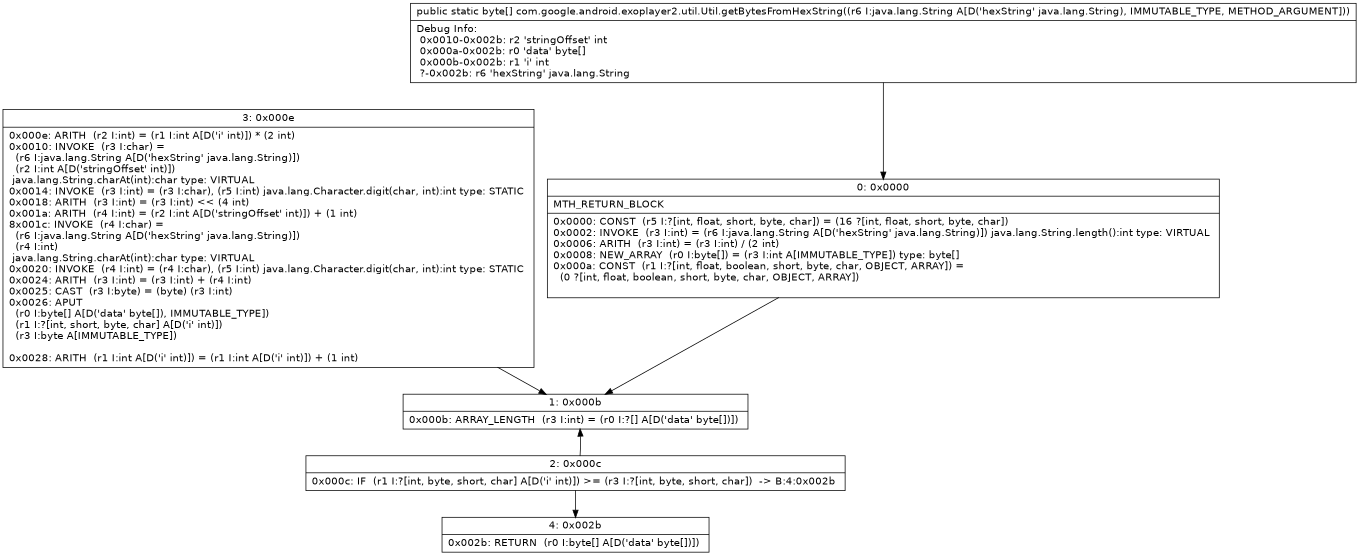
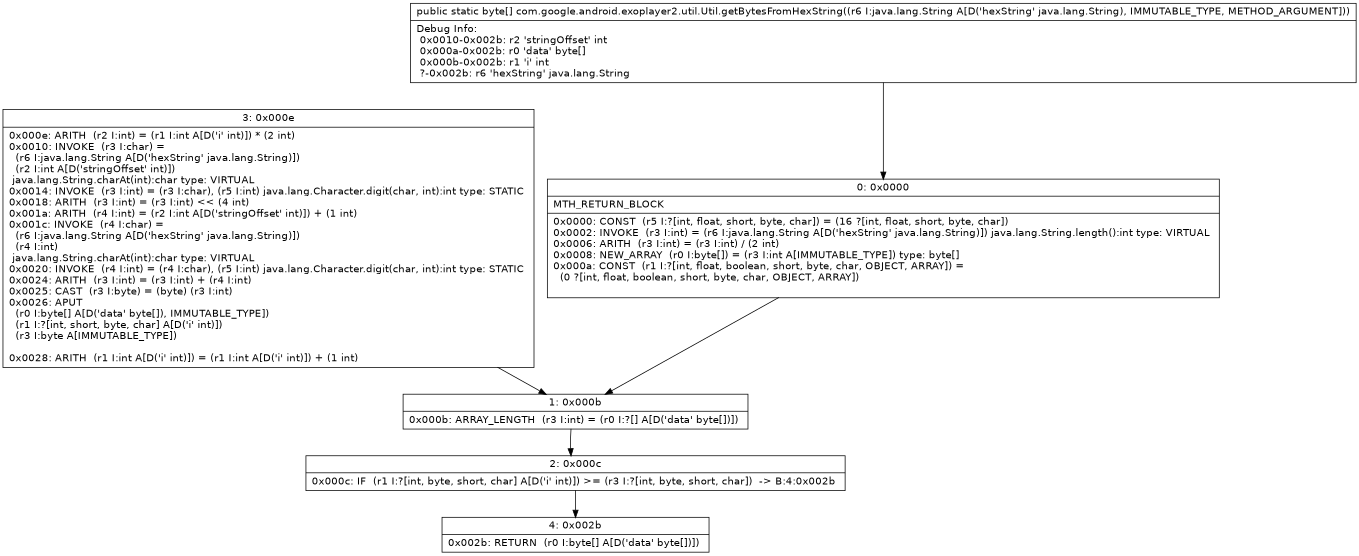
node "3: 0x000e": text "8x001c: INVOKE  (r4 I:char) =" -> "0x001c: INVOKE  (r4 I:char) ="
edge "2: 0x000c" -> "1: 0x000b": reversed
